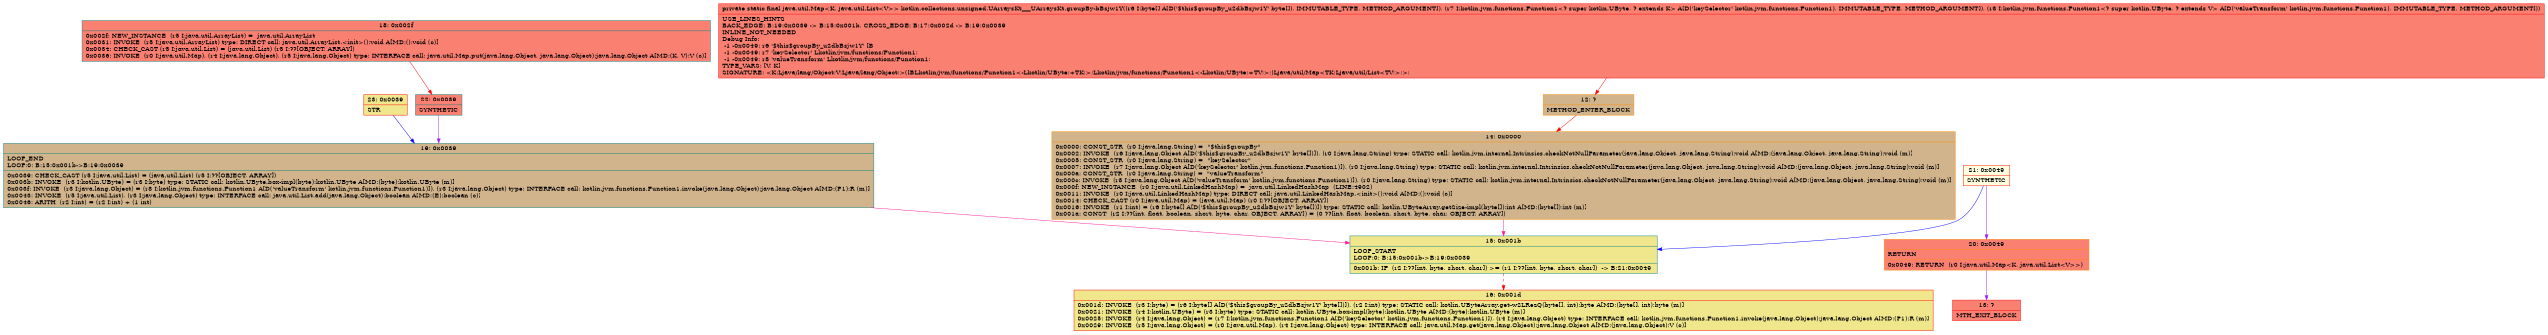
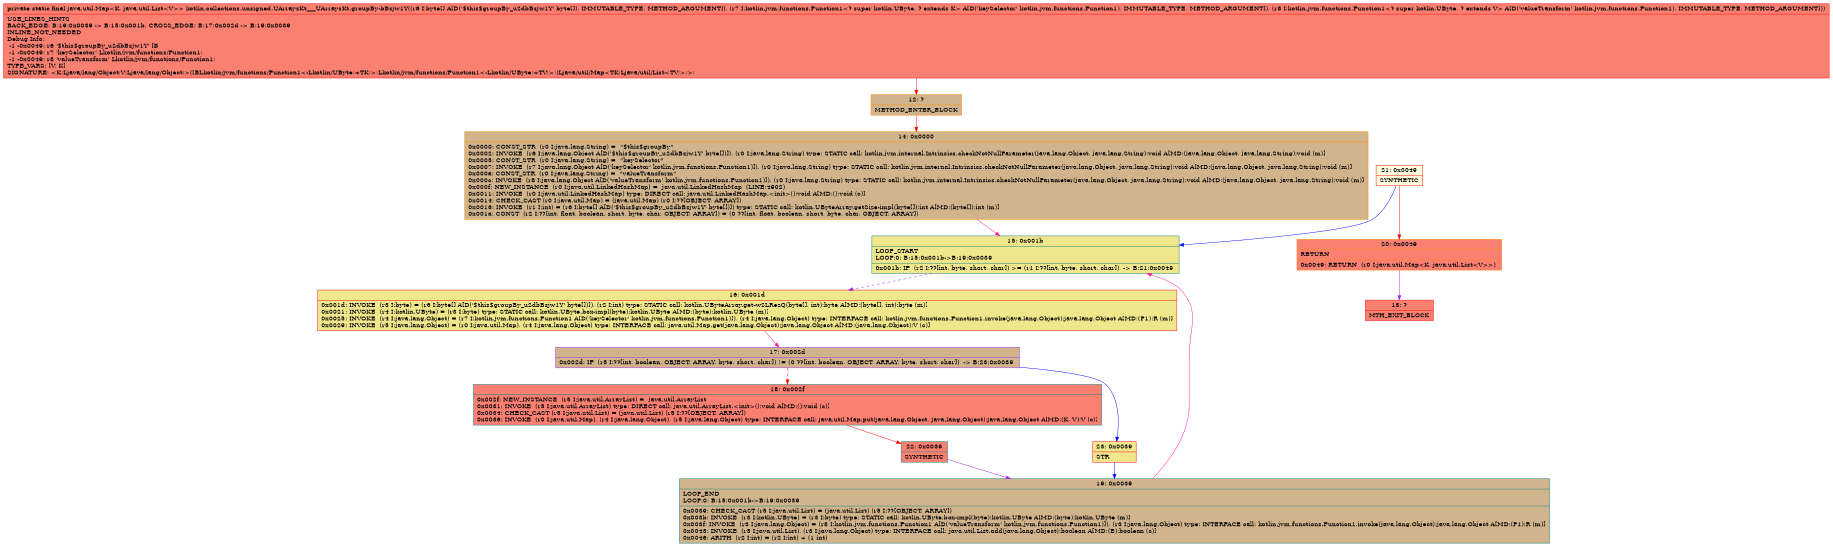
edge "21: 0x0049" -> "20: 0x0049": color purple -> red
edge "15: 0x001b" -> "16: 0x001d": color red -> purple
node "17: 0x002d": added
